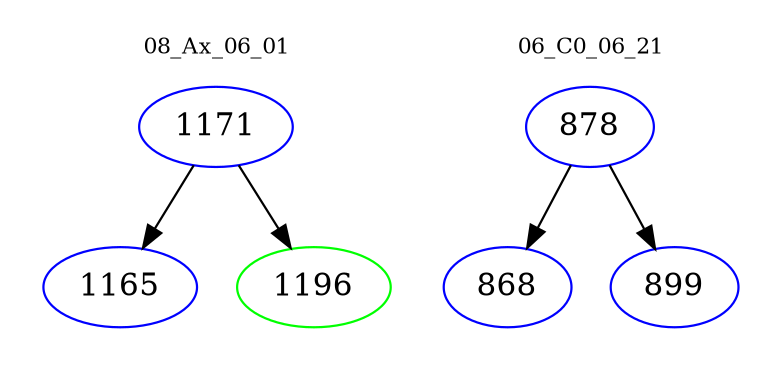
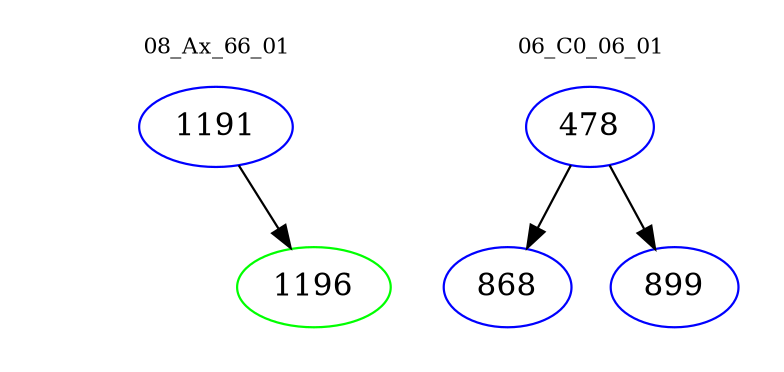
cluster "08_Ax_06_01": label "08_Ax_06_01" -> "08_Ax_66_01"
cluster "06_C0_06_21": label "06_C0_06_21" -> "06_C0_06_01"
node "1171": label "1171" -> "1191"
node "878": label "878" -> "478"
node "1165": removed
